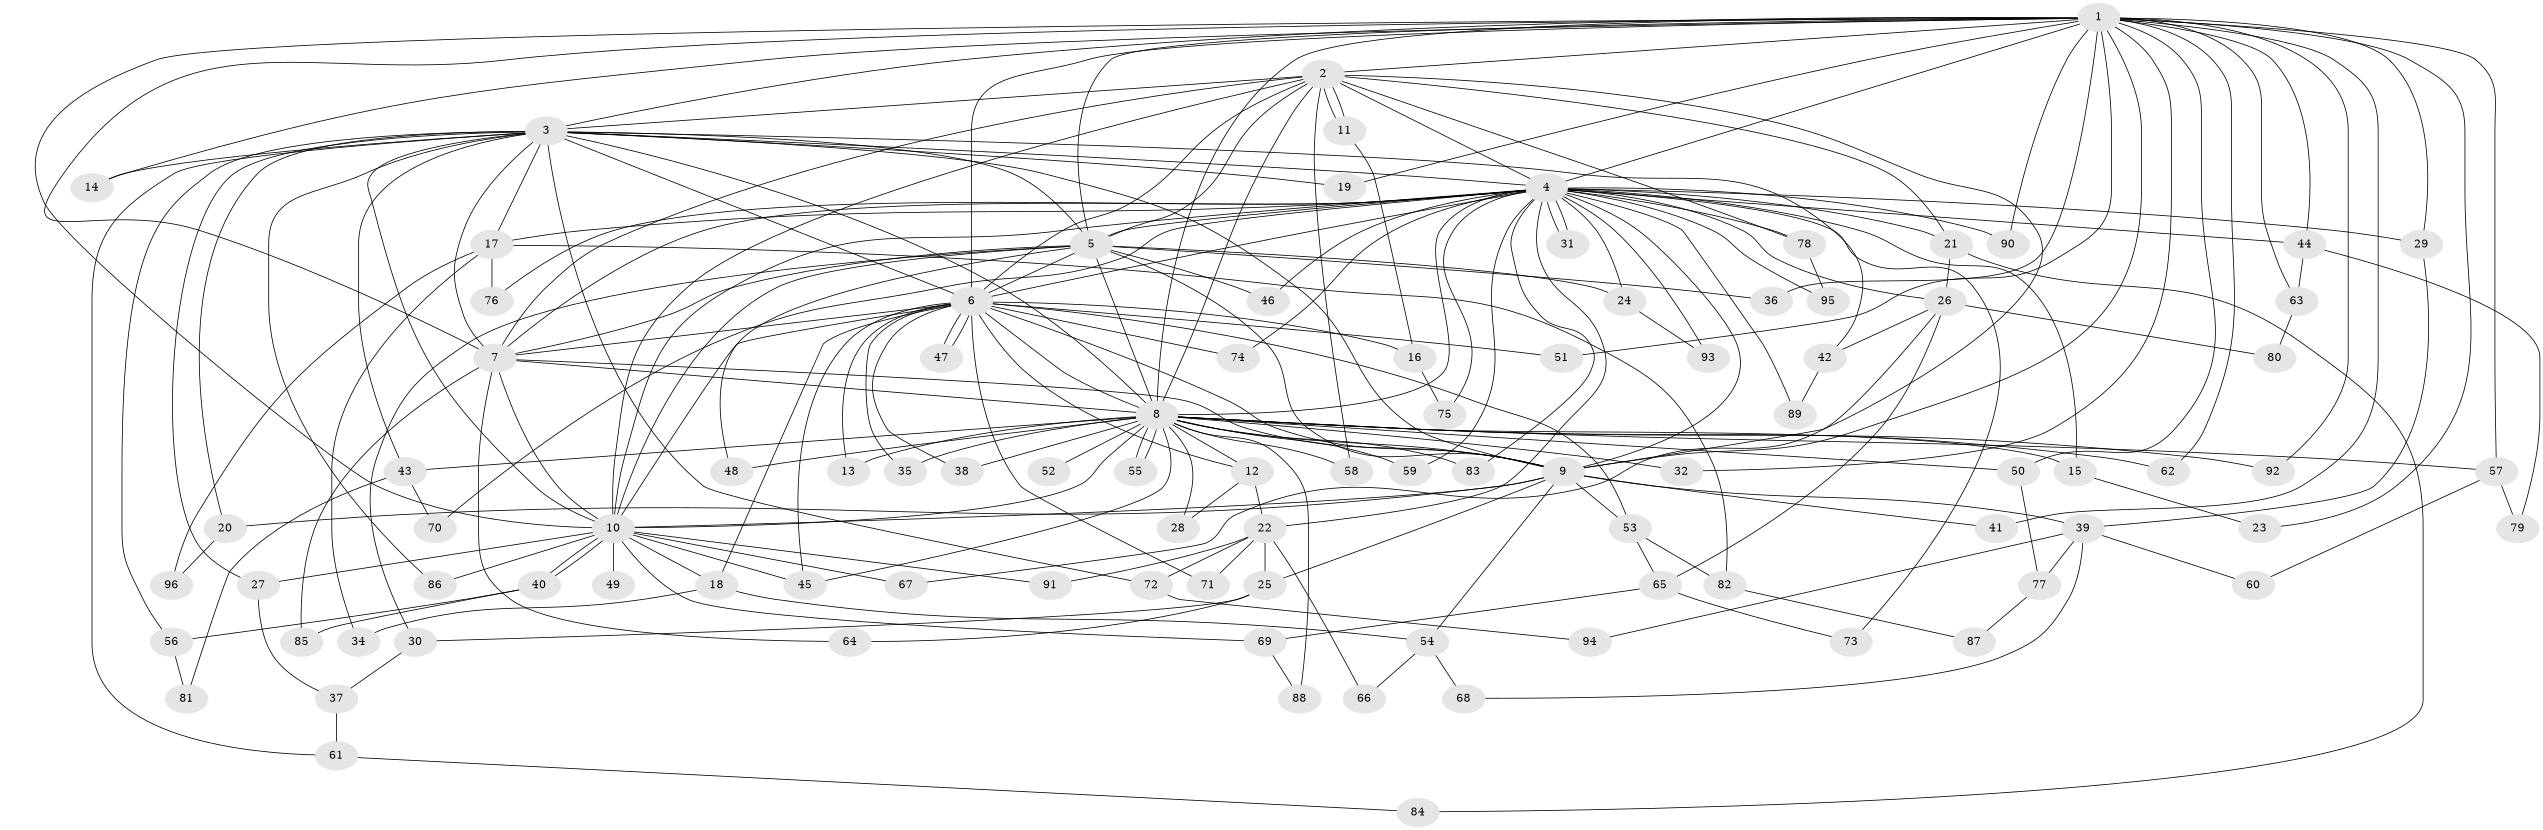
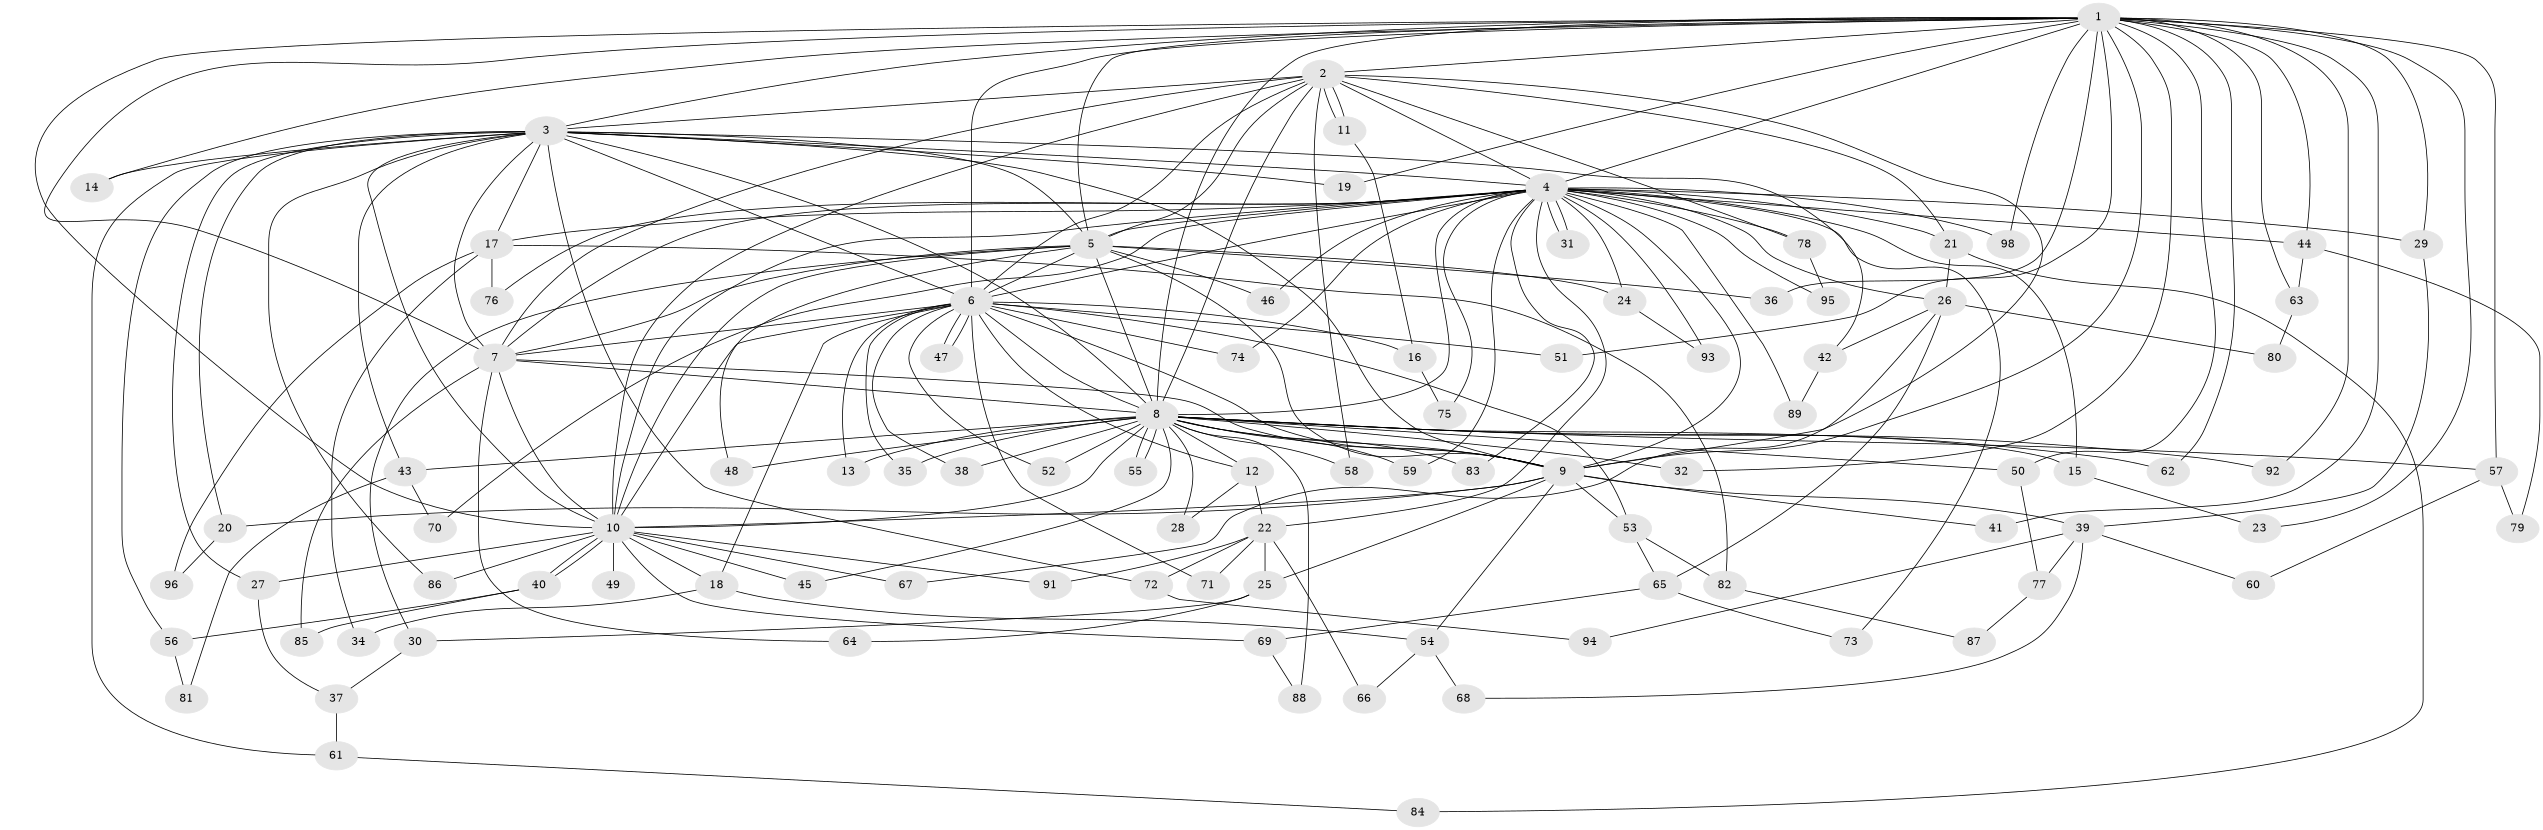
node "90": label "90" -> "98"
edge "6" -- "45": now "6" -- "52"
